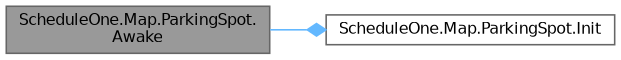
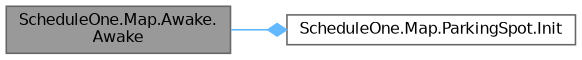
node "ScheduleOne.Map.ParkingSpot. Awake": label "ScheduleOne.Map.ParkingSpot. Awake" -> "ScheduleOne.Map.Awake. Awake"
